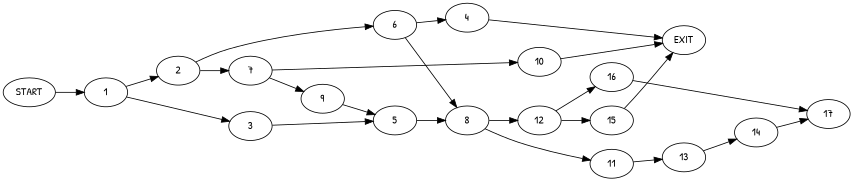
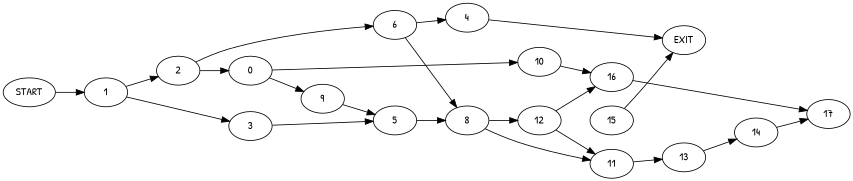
edge "10" -> "EXIT": now "10" -> "16"
node "7": label "7" -> "0"
edge "12" -> "15": now "12" -> "11"
